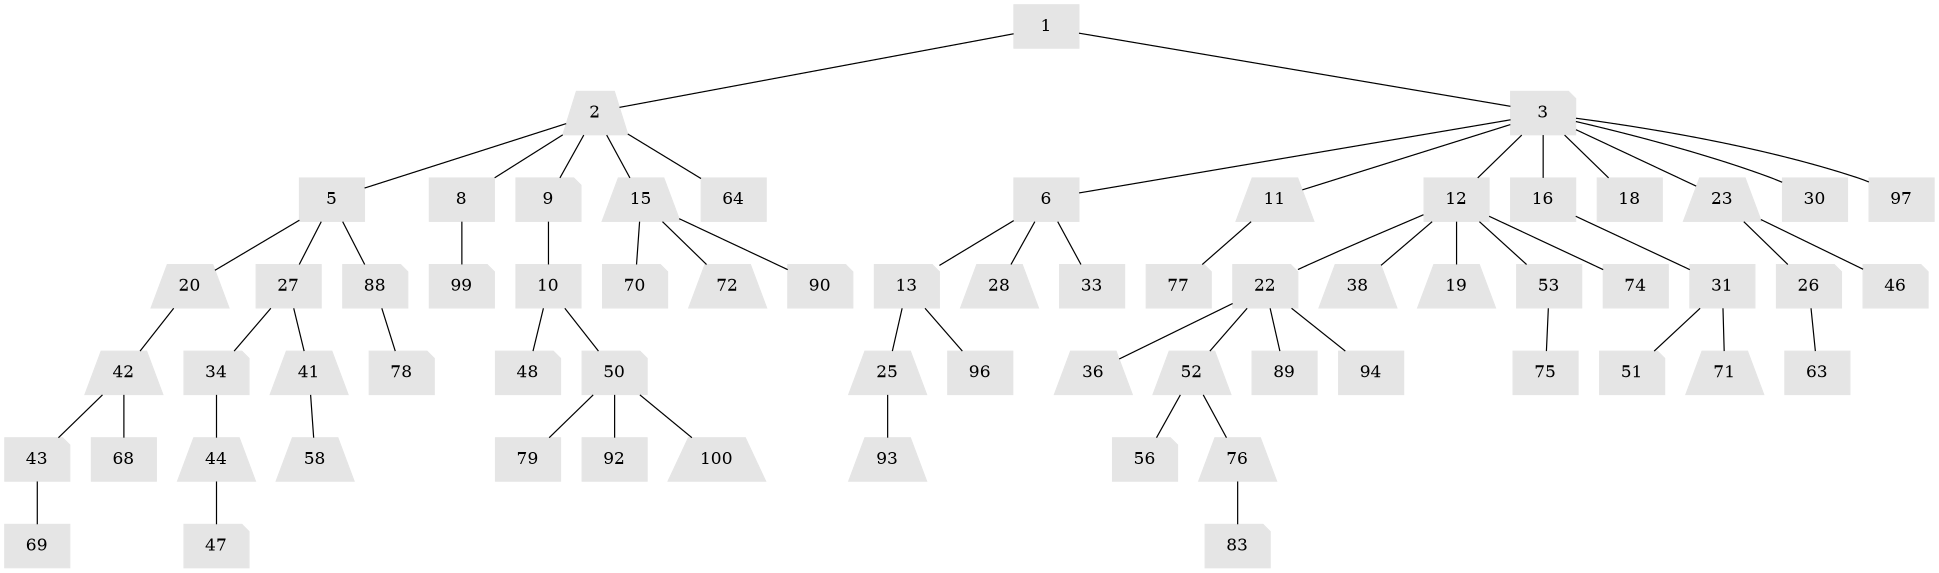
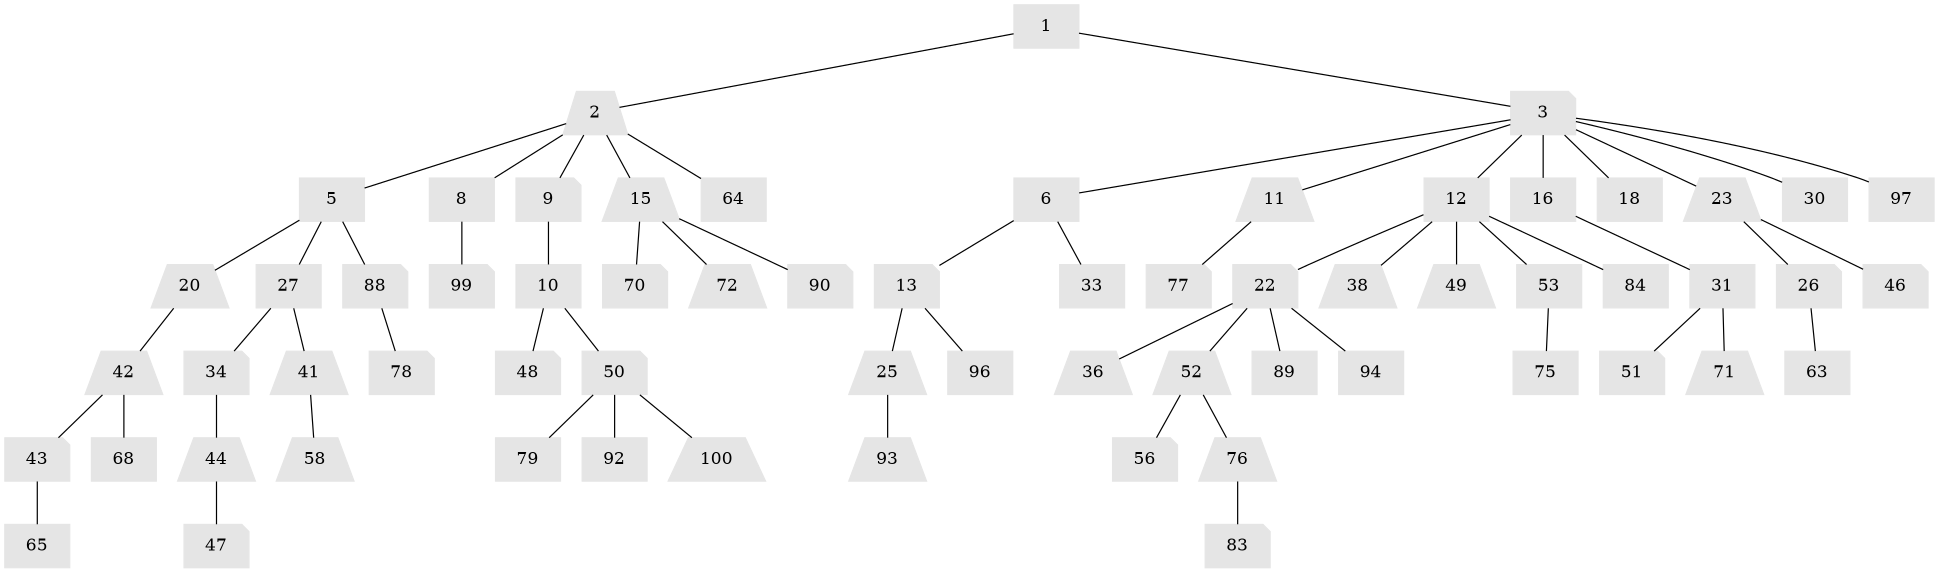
node "28": removed
node "19": label "19" -> "49"
node "74": label "74" -> "84"
node "69": label "69" -> "65"
